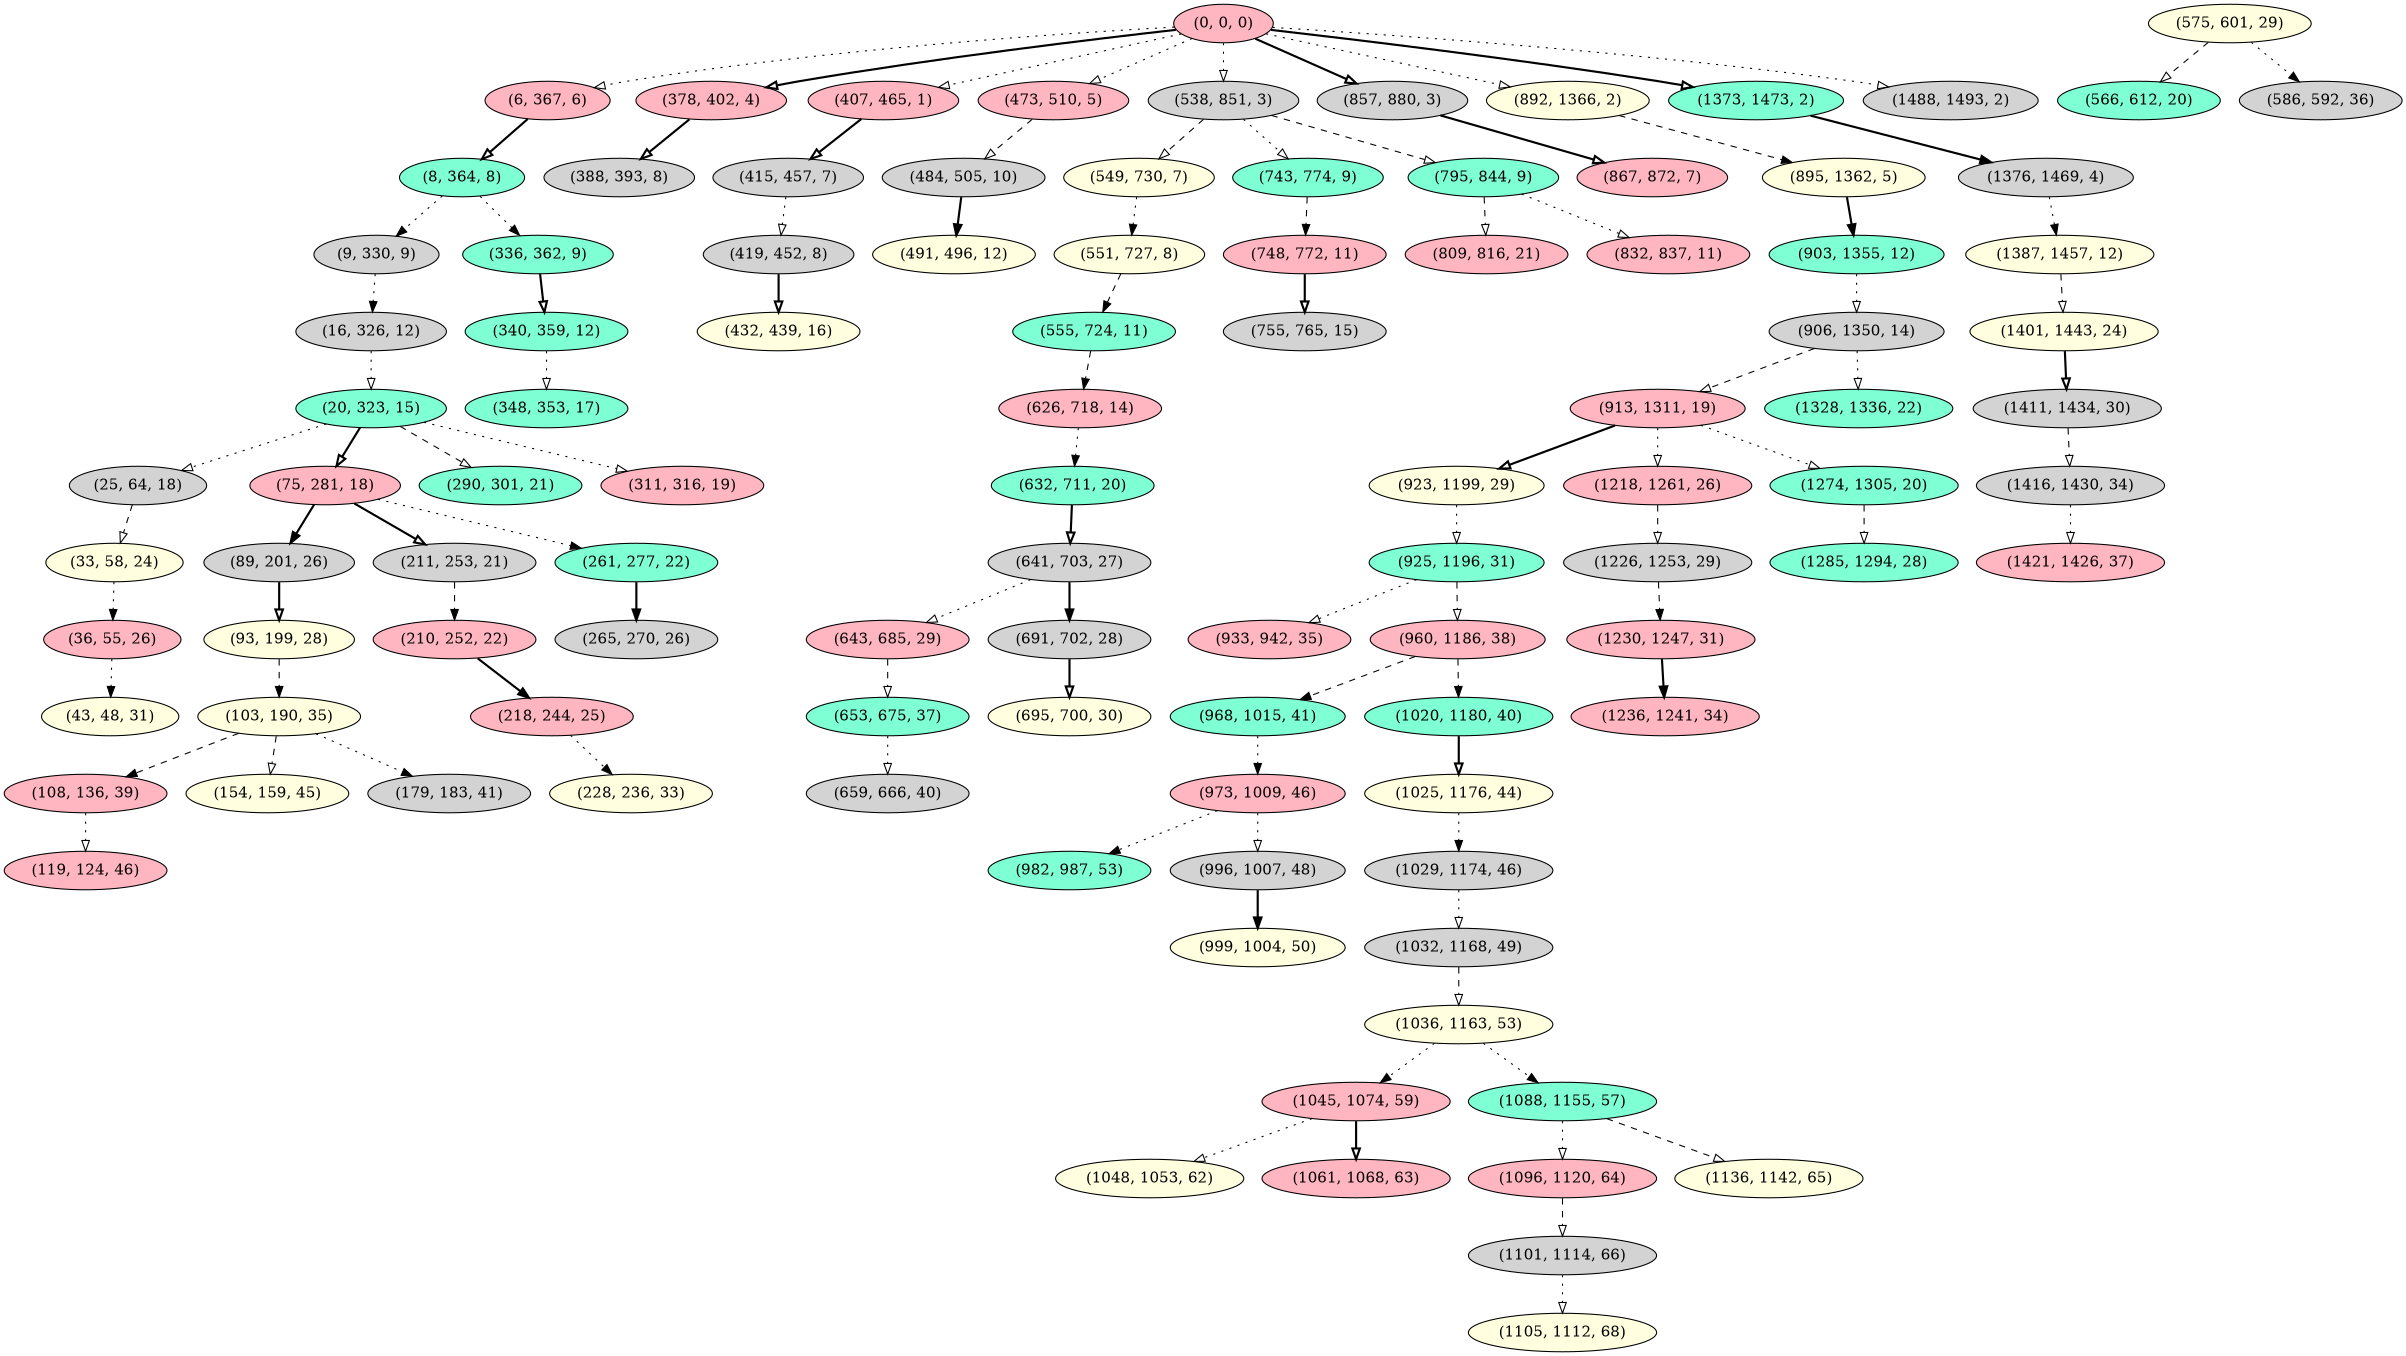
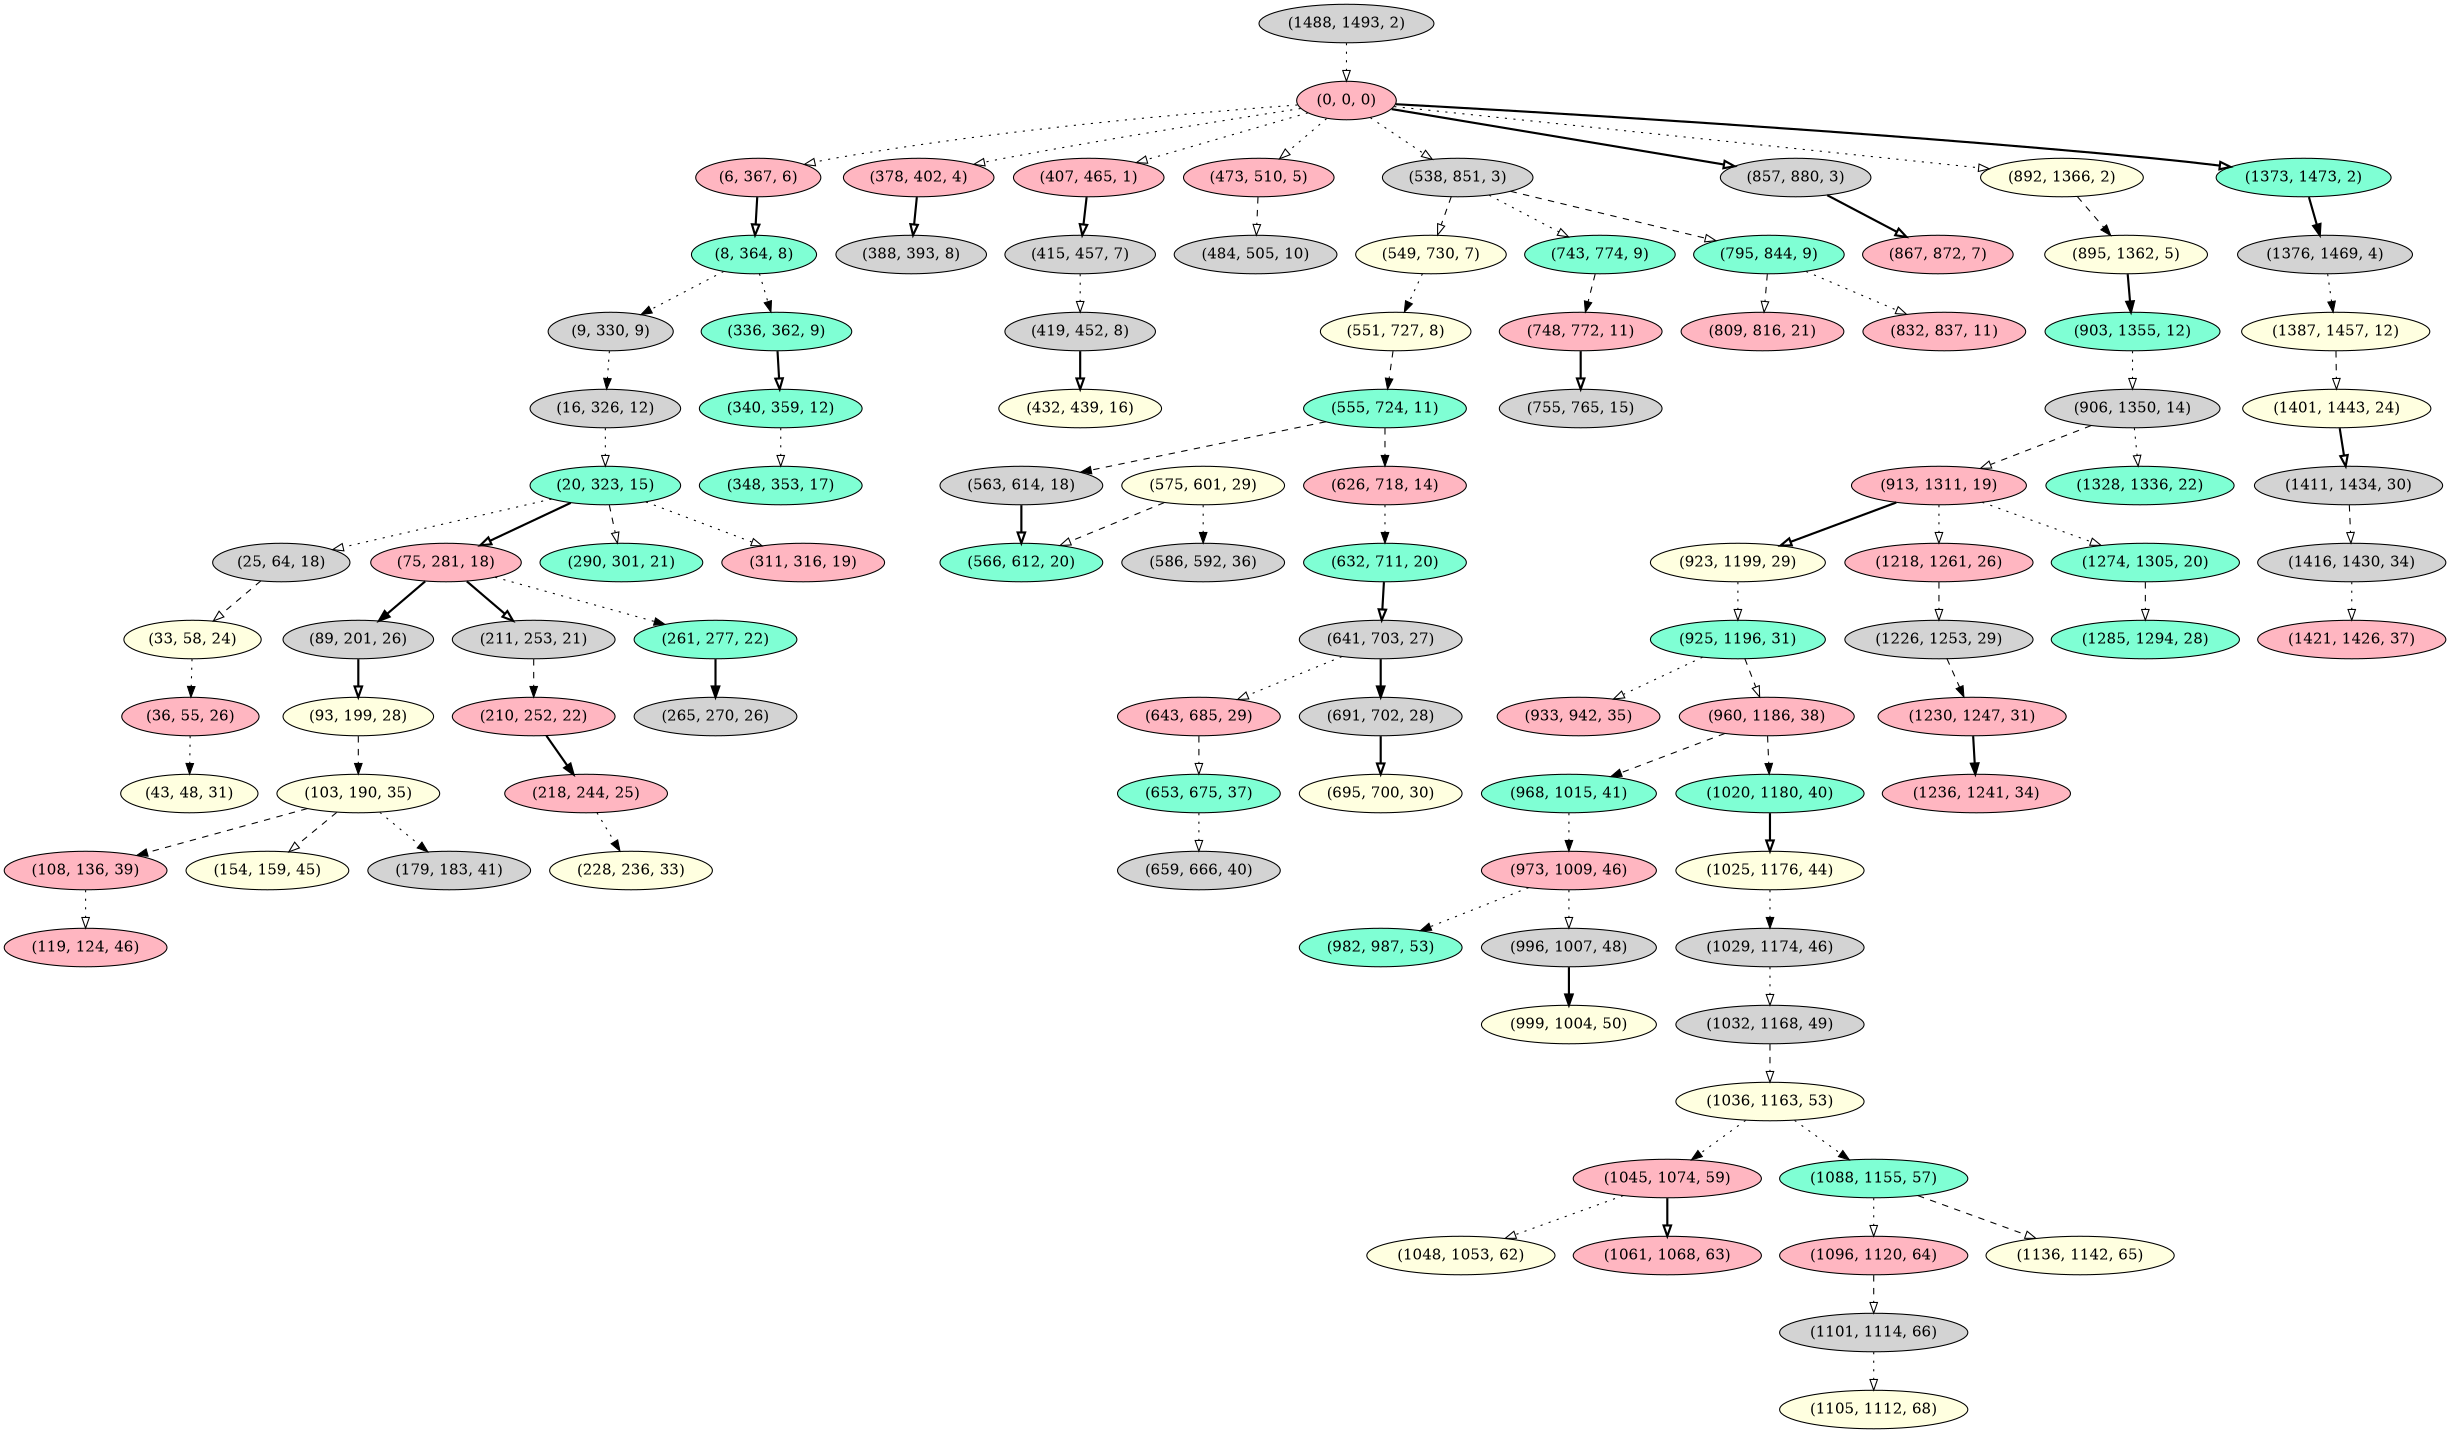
edge "(0, 0, 0)" -> "(1488, 1493, 2)": reversed
edge "(0, 0, 0)" -> "(378, 402, 4)": style bold -> dotted
node "(491, 496, 12)": removed
node "(563, 614, 18)": added
